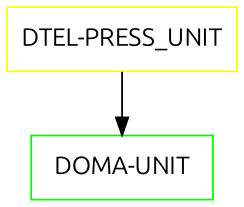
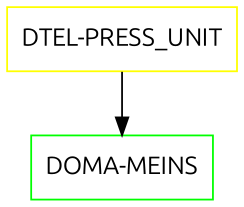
node "DOMA-UNIT": label "DOMA-UNIT" -> "DOMA-MEINS"
